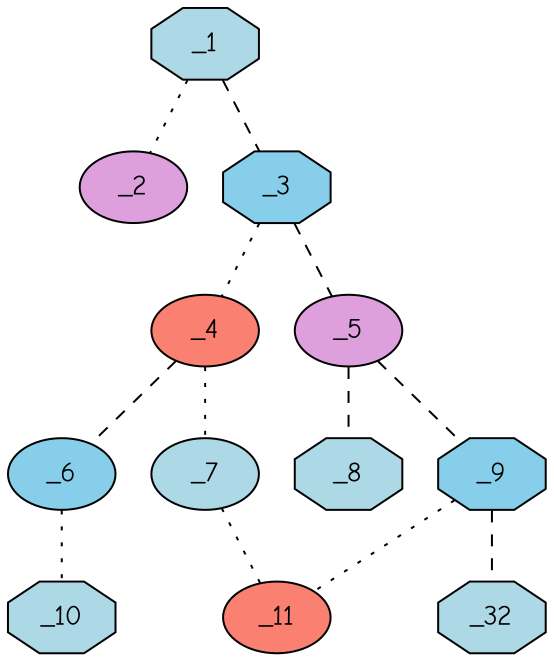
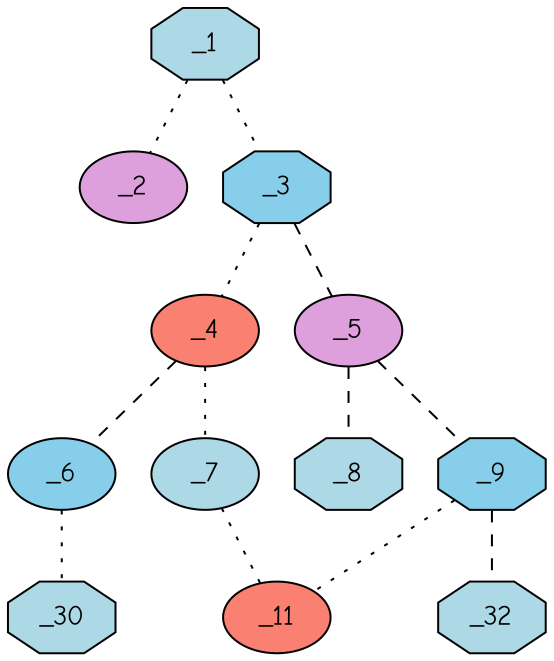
edge "_1" -- "_3": style dashed -> dotted
node "_10": label "_10" -> "_30"
